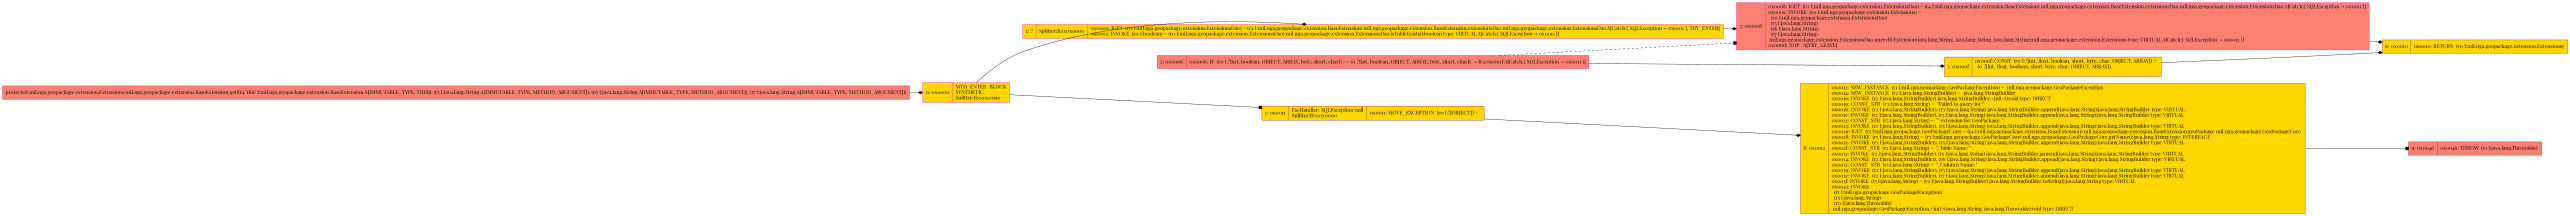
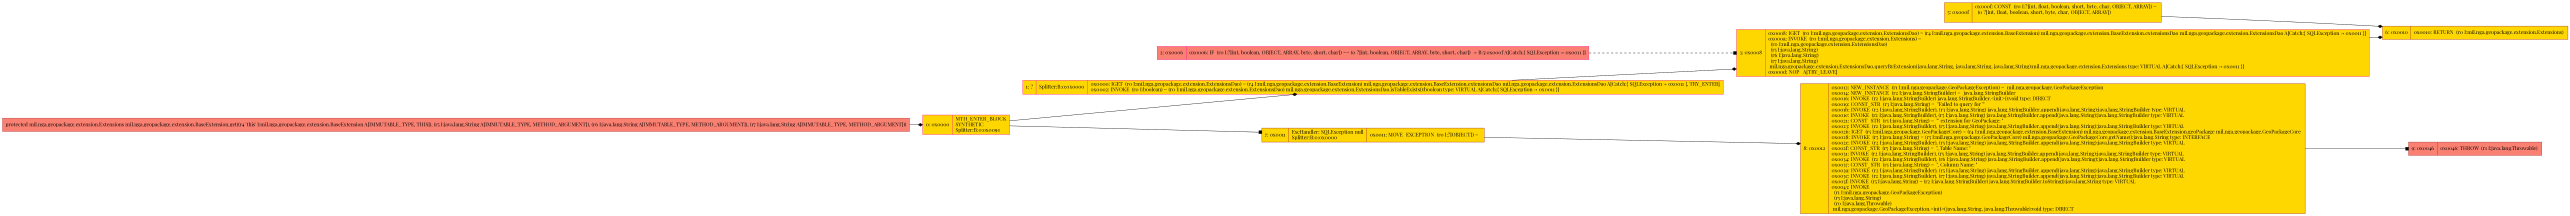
node "3: 0x0008": fillcolor salmon -> gold
edge "2: 0x0006" -> "5: 0x000f": removed
